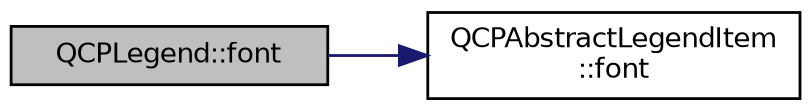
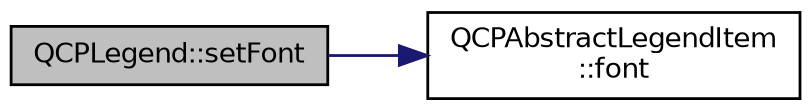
node "QCPLegend::font": label "QCPLegend::font" -> "QCPLegend::setFont"
